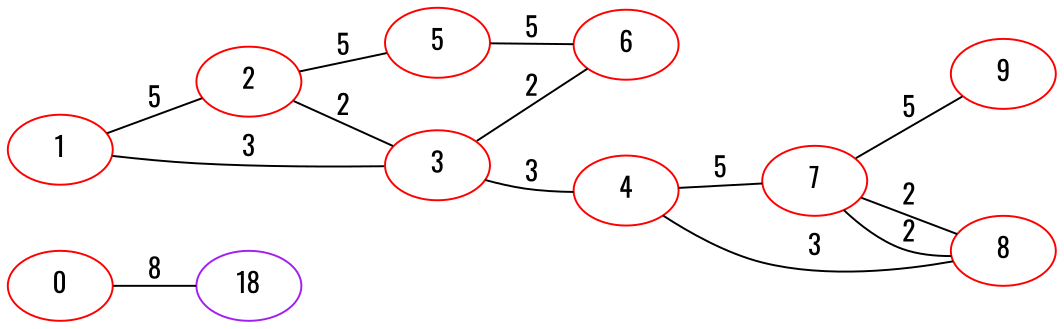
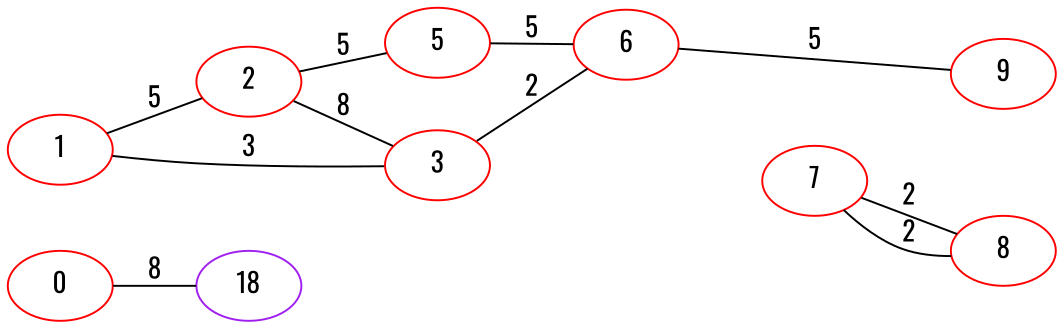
edge "2" -- "3": label "2" -> "8"
edge "9" -- "7": now "9" -- "6"
node "4": removed
